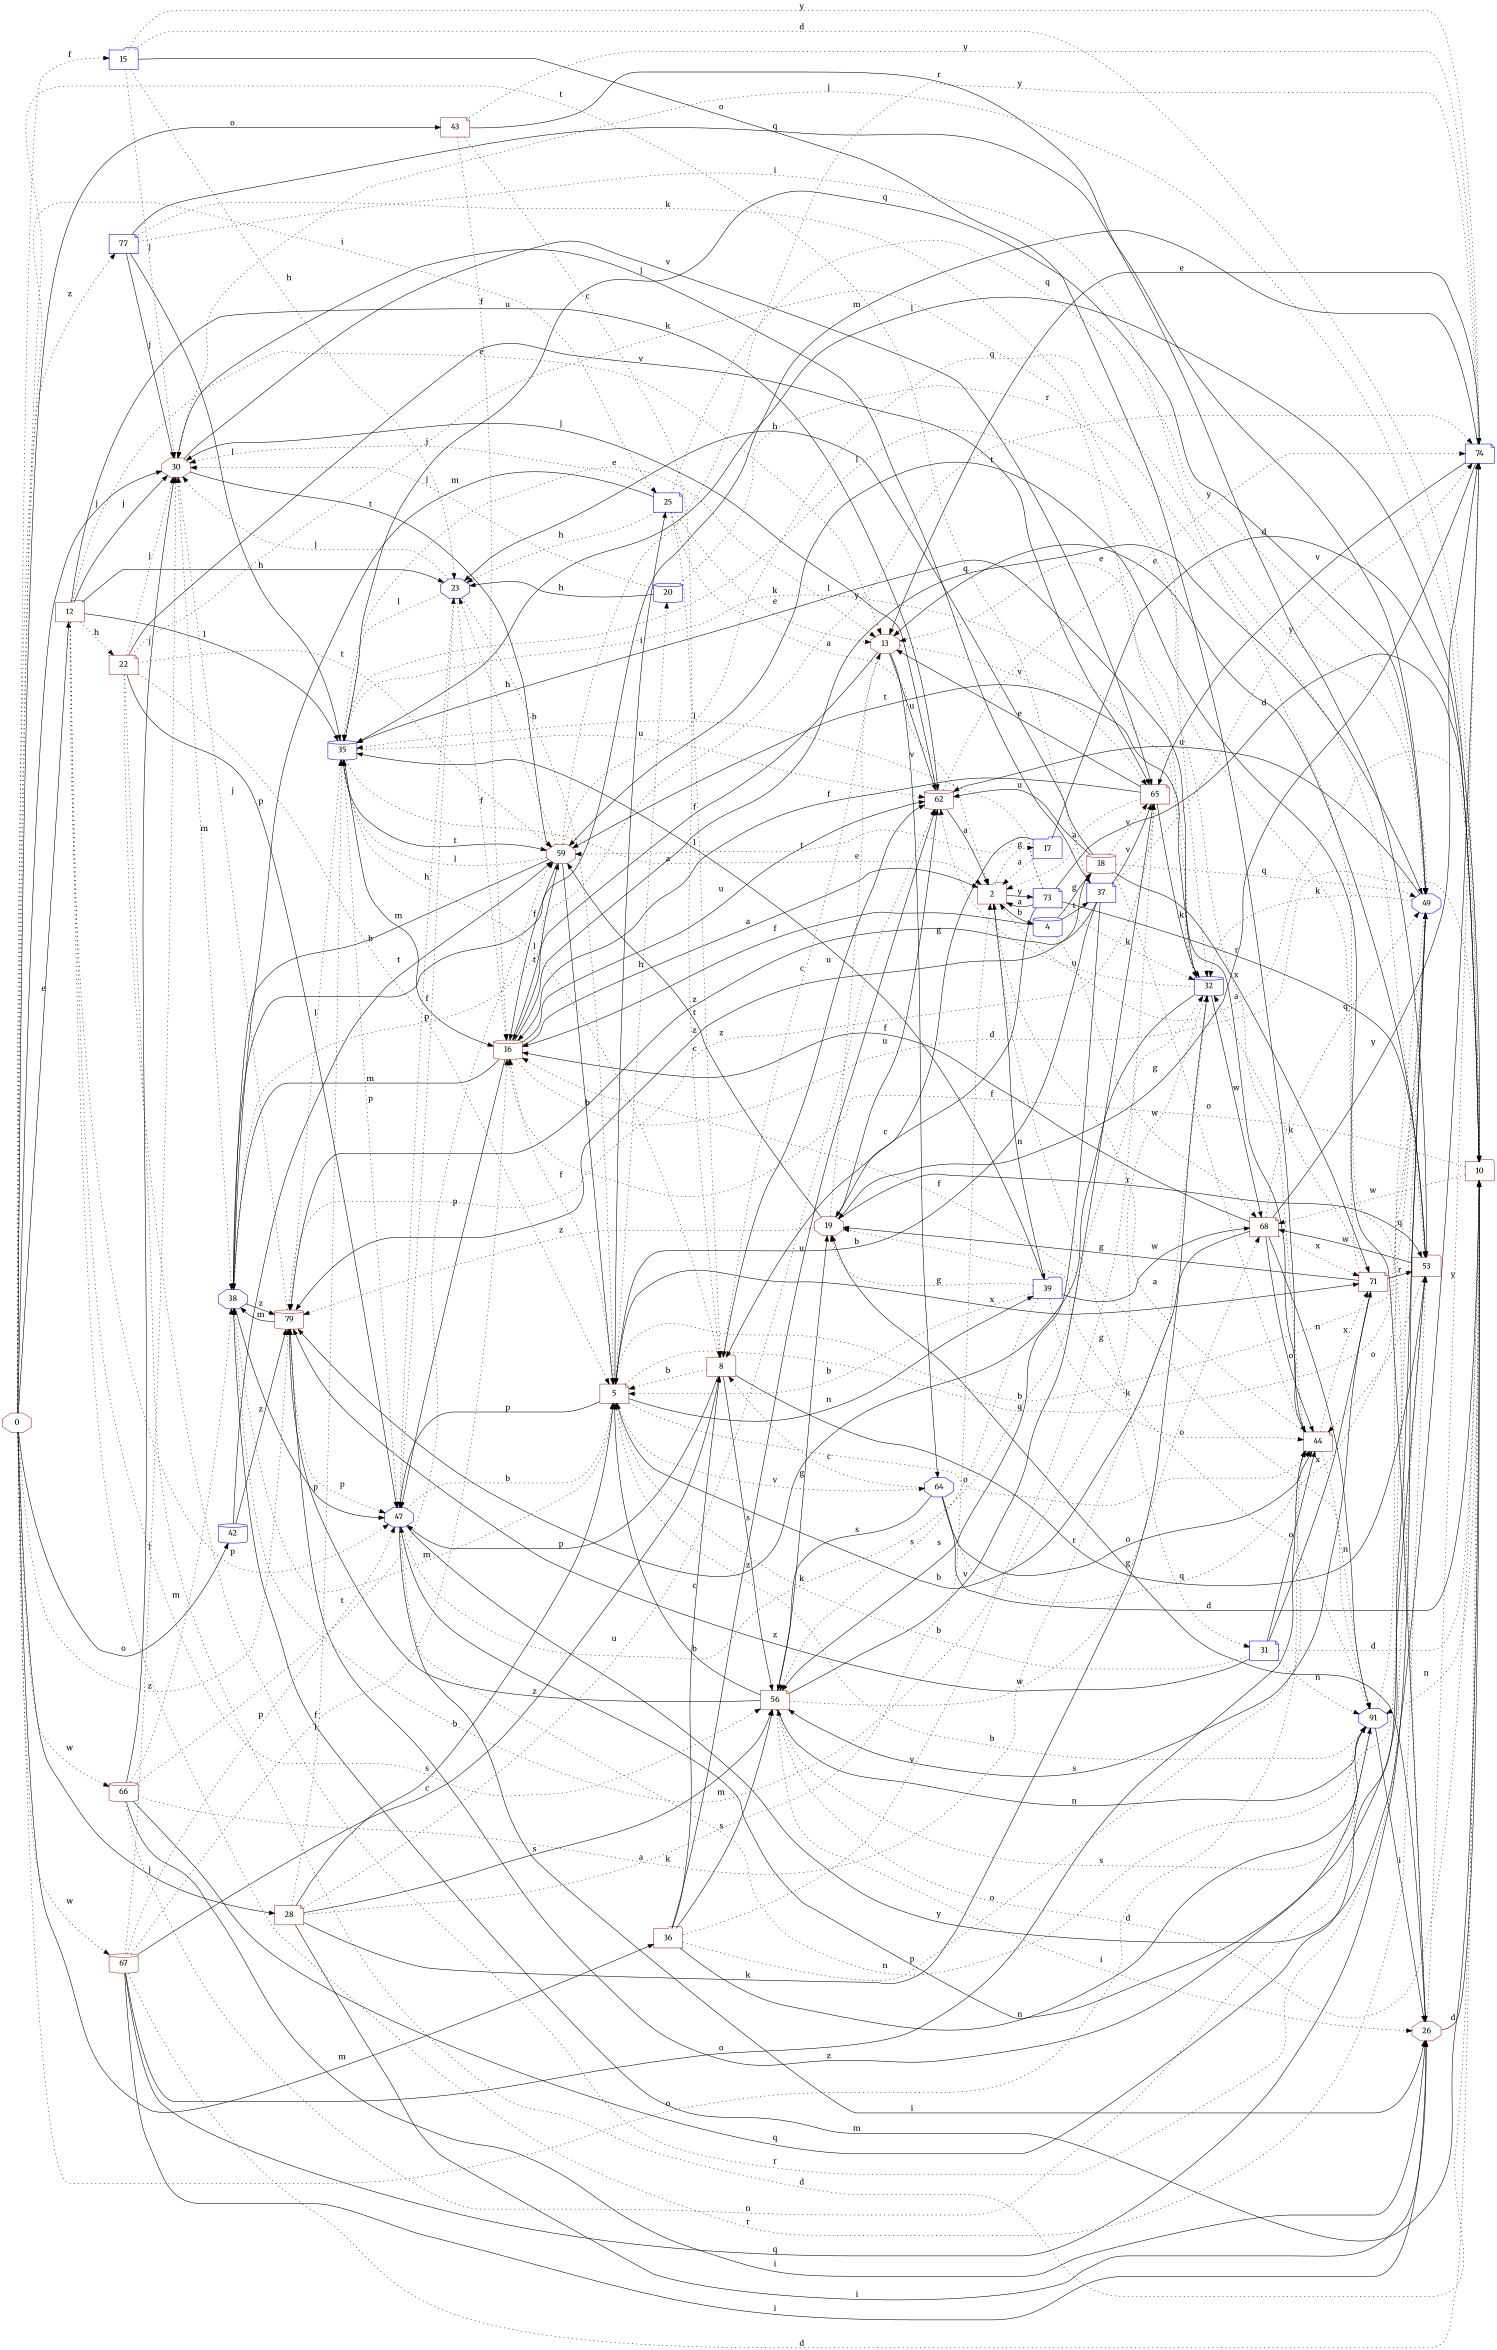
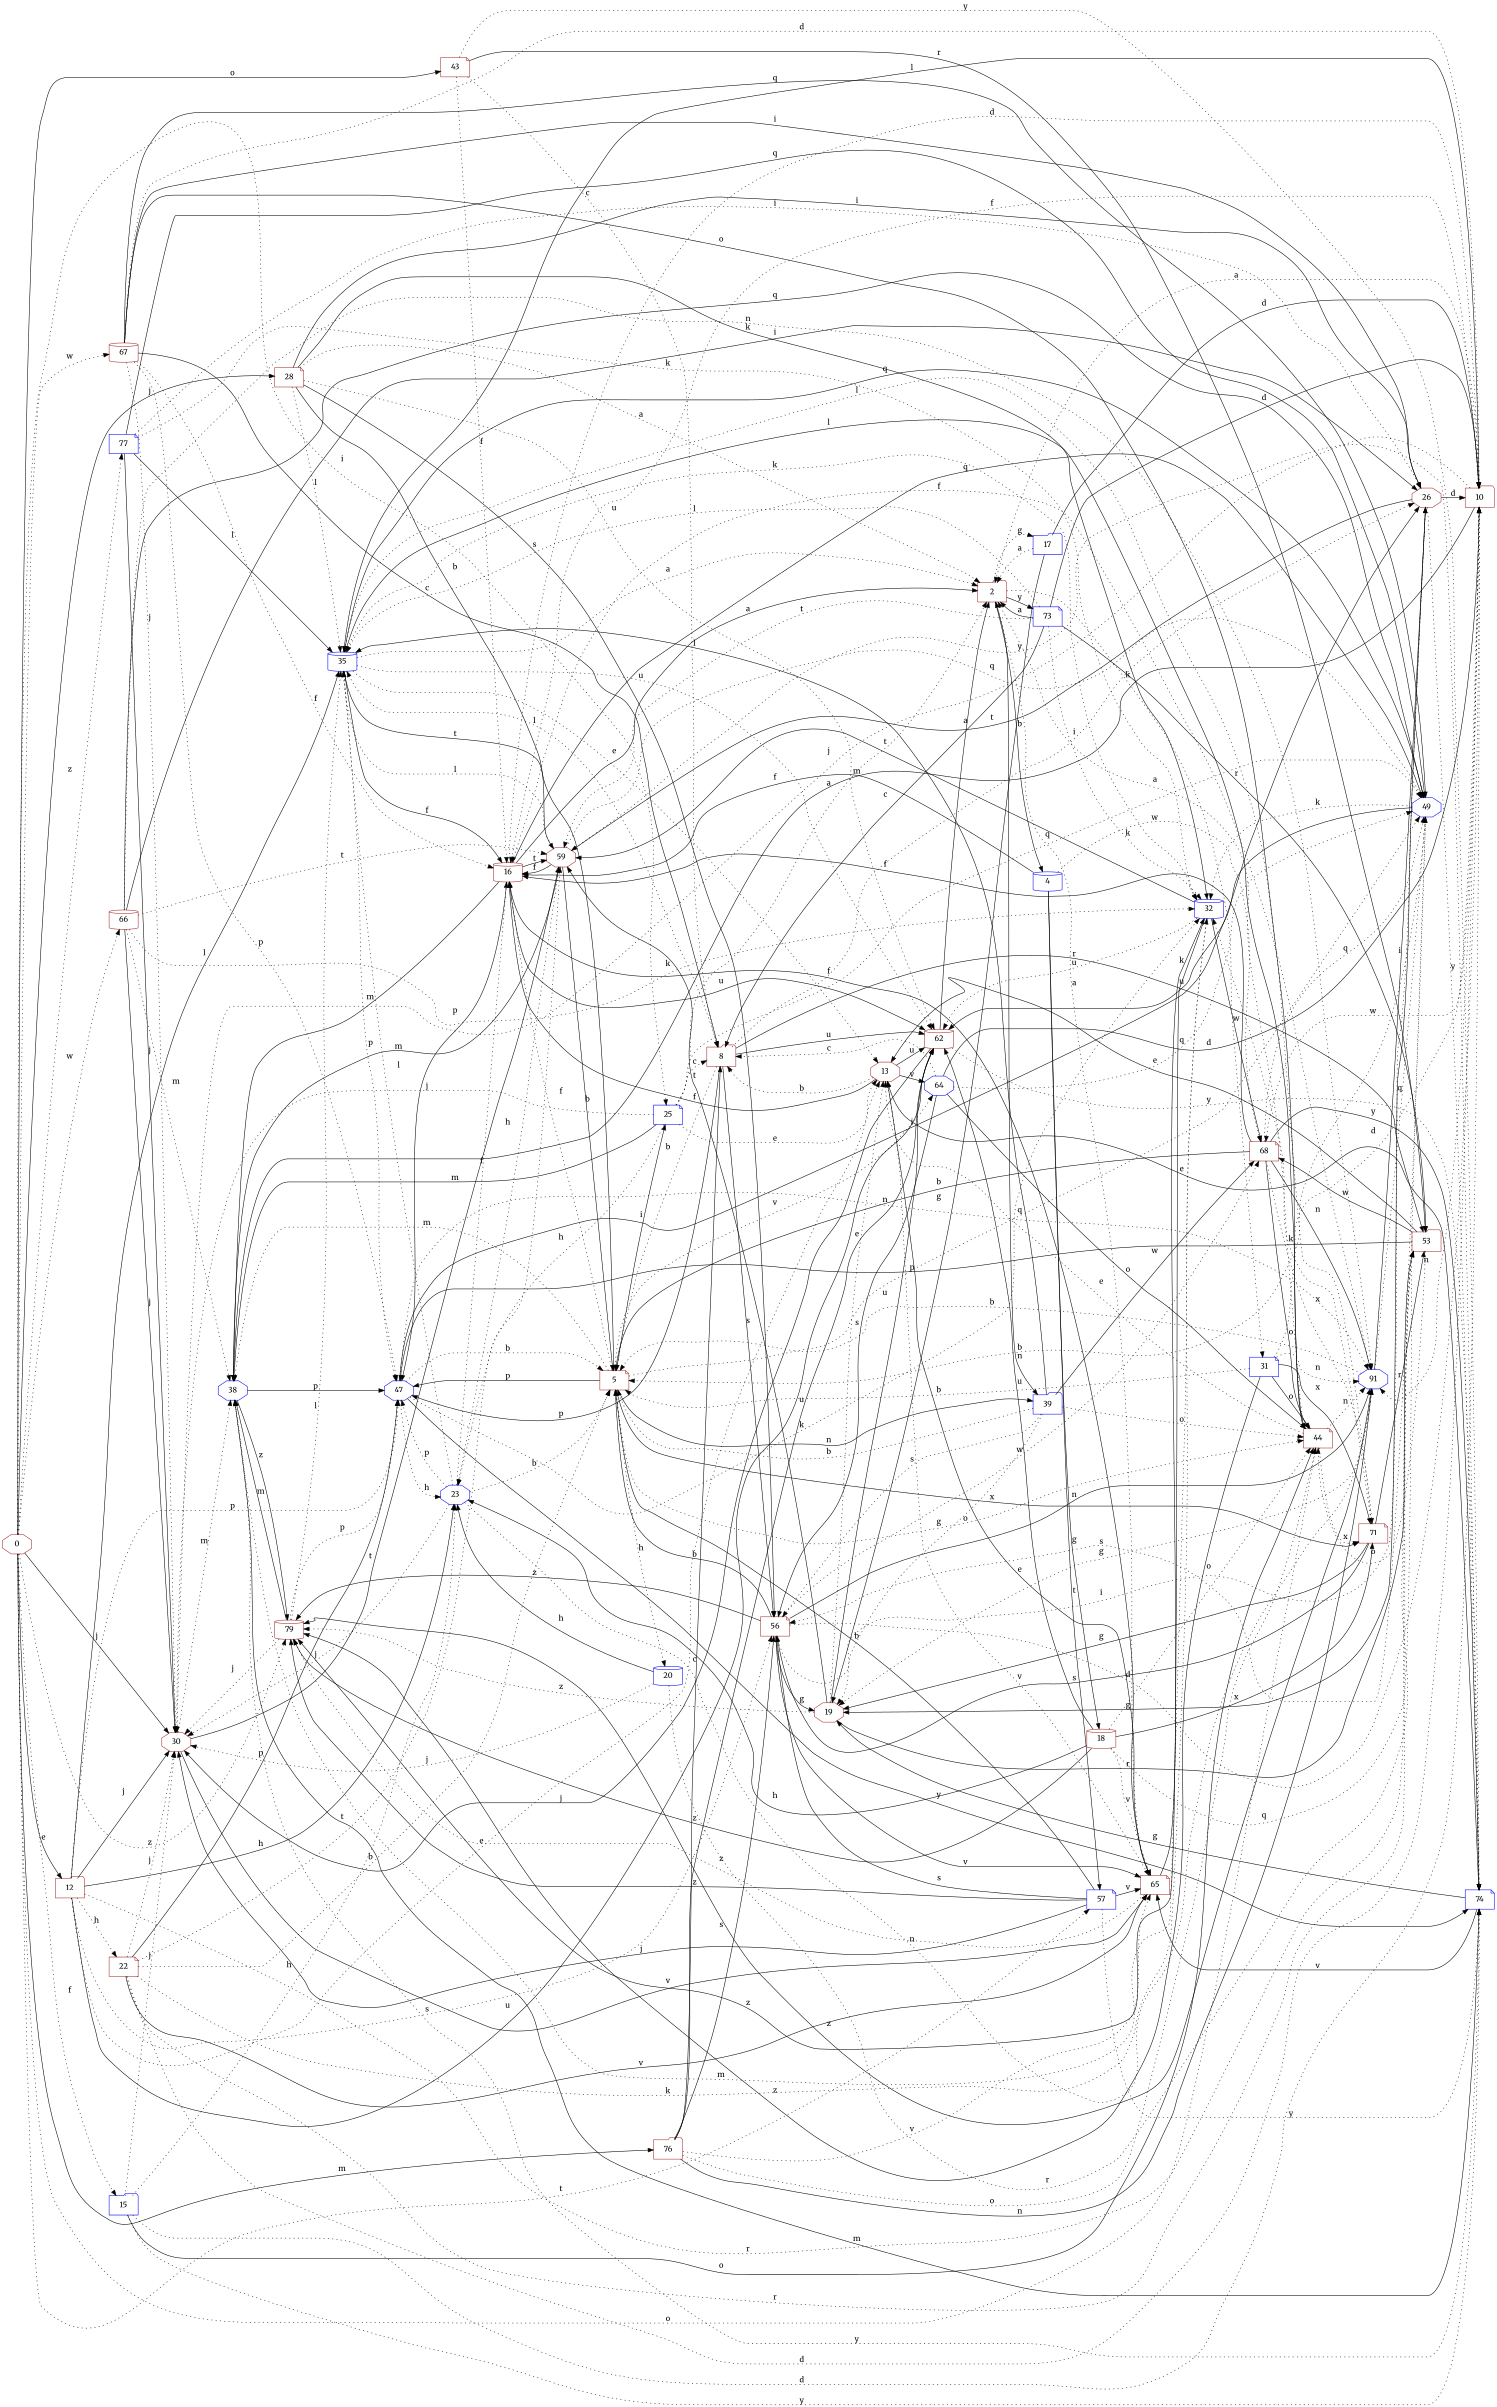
edge "8" -> "26": added, label "i"
node "37": label "37" -> "57"
edge "13" -> "8": label "c" -> "b"
node "42": removed
node "36": label "36" -> "76"
edge "23" -> "91": added, label "n"
